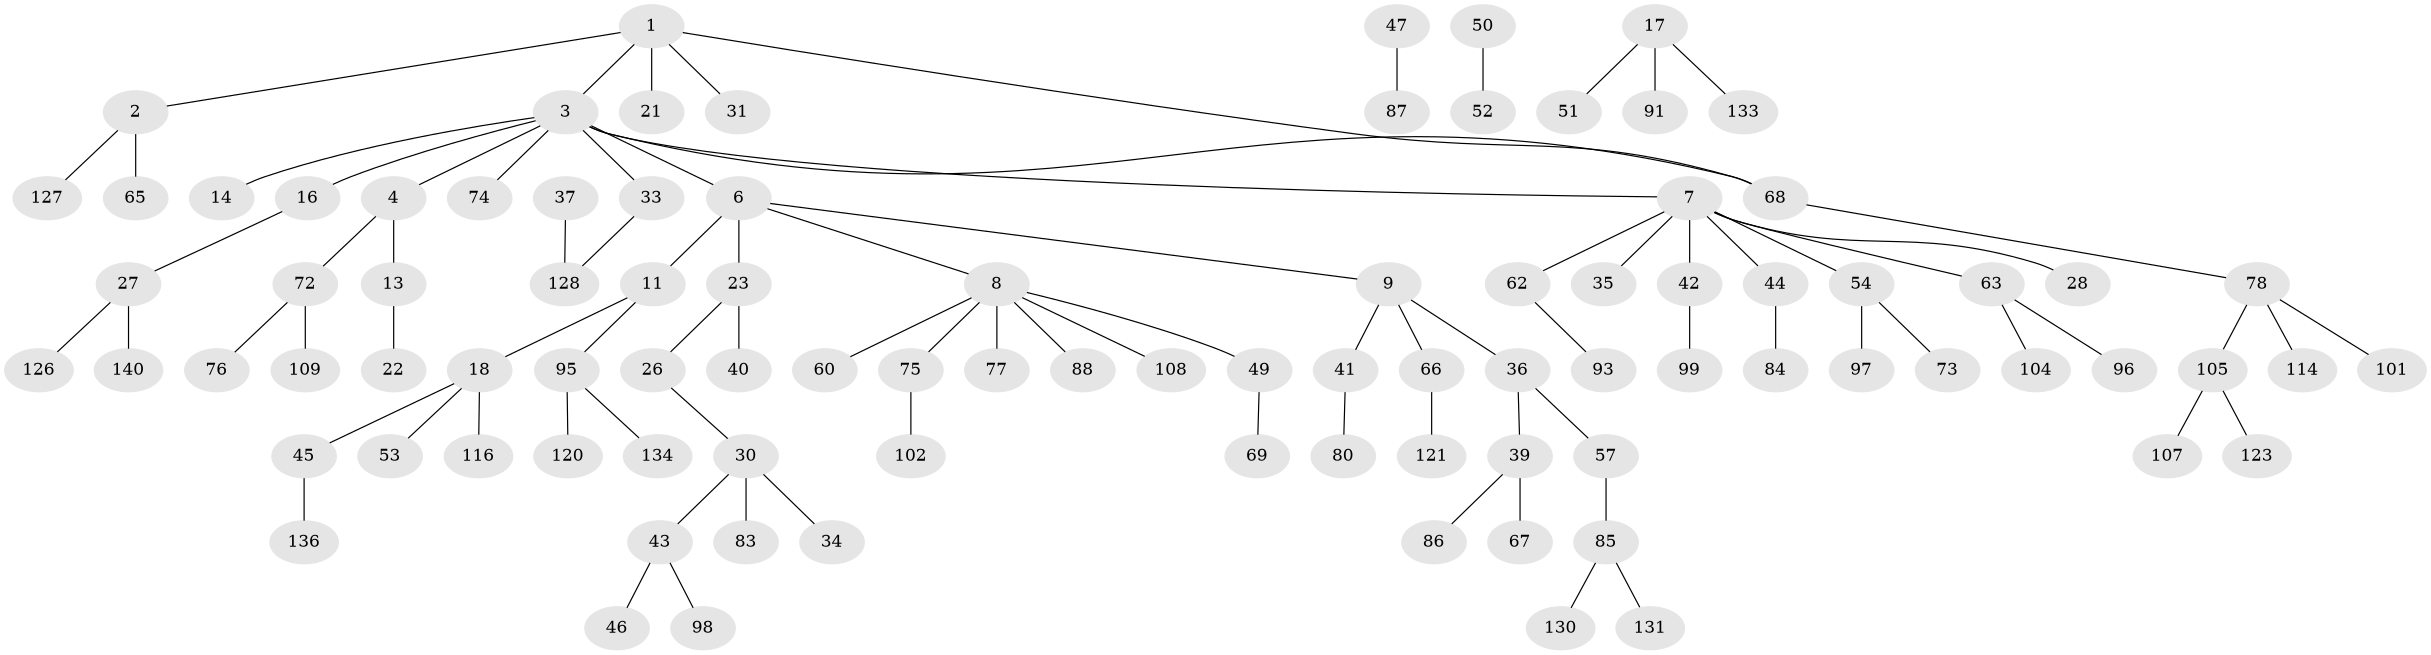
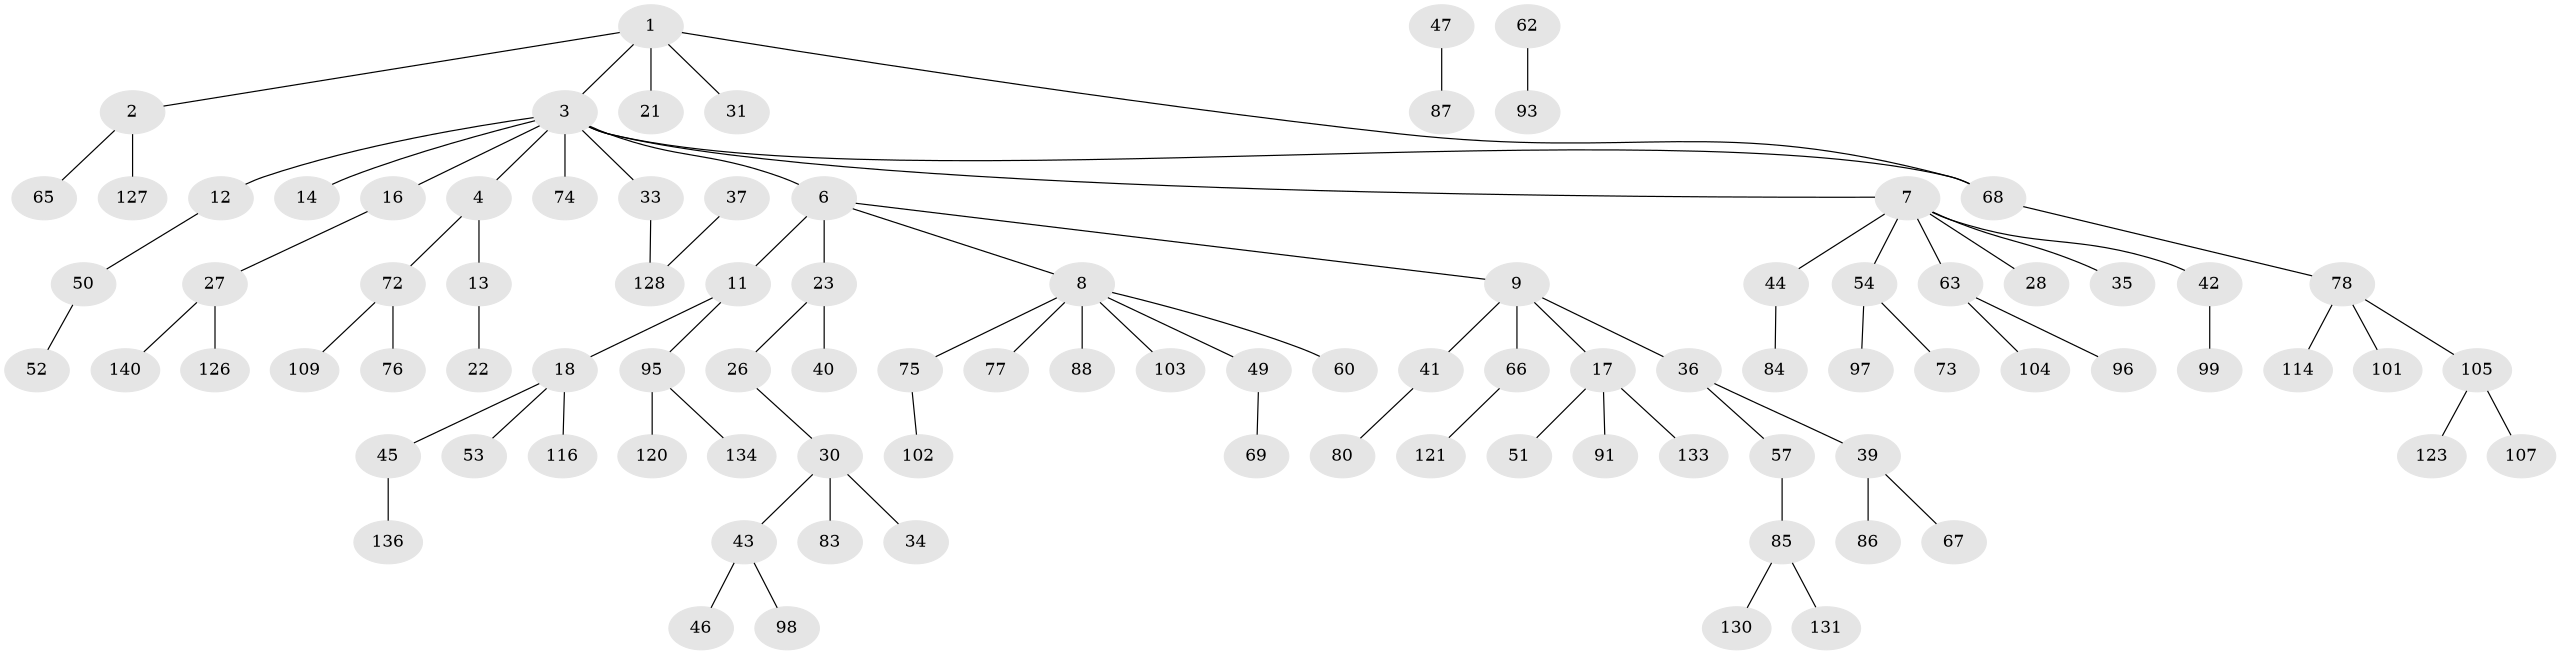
node "12": added
edge "7" -- "62": removed
edge "9" -- "17": added
node "108": label "108" -> "103"
